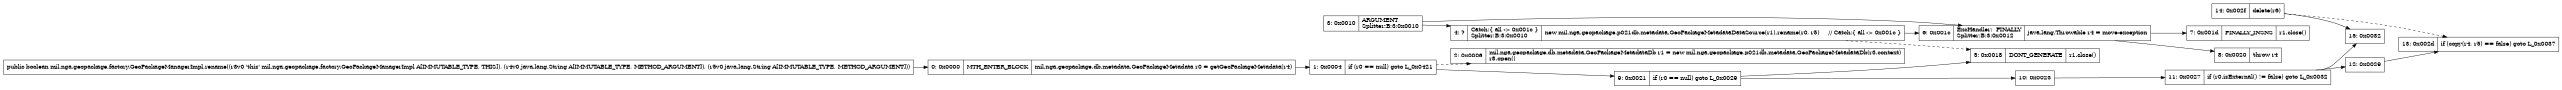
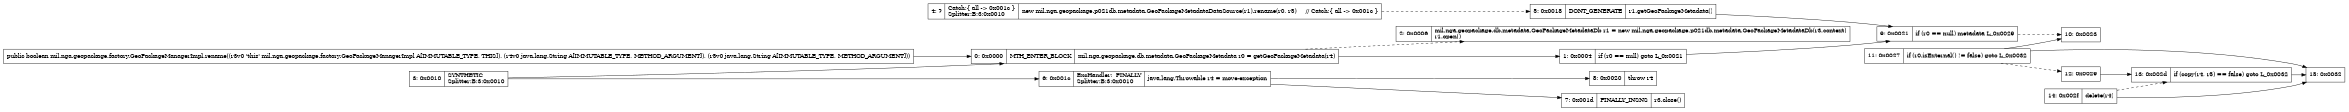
node "14: 0x002f": text "delete(r6)" -> "delete(r4)"
node "3: 0x0010": text "ARGUMENT" -> "SYNTHETIC"
edge "3: 0x0010" -> "4: ?": now "3: 0x0010" -> "0: 0x0000"
edge "4: ?" -> "6: 0x001c": removed
node "7: 0x001d": text "r1.close()" -> "r3.close()"
node "6: 0x001c": text "Splitter:B:3:0x0012" -> "Splitter:B:3:0x0010"
node "13: 0x002d": text "if (copy(r4, r5) == false) goto L_0x0037" -> "if (copy(r4, r5) == false) goto L_0x0032"
node "5: 0x0018": text "r1.close()" -> "r1.getGeoPackageMetadata()"
node "2: 0x0006": text "r8.open()" -> "r1.open()"
edge "1: 0x0004" -> "2: 0x0006": now "0: 0x0000" -> "2: 0x0006"
node "1: 0x0004": text "if (r0 == null) goto L_0x0421" -> "if (r0 == null) goto L_0x0021"
edge "11: 0x0027" -> "12: 0x0029": style solid -> dashed
edge "9: 0x0021" -> "5: 0x0018": reversed
edge "13: 0x002d" -> "15: 0x0032": added
node "9: 0x0021": text "if (r0 == null) goto L_0x0029" -> "if (r0 == null) metadata L_0x0029"
edge "9: 0x0021" -> "10: 0x0023": style solid -> dashed
edge "10: 0x0023" -> "11: 0x0027": reversed
